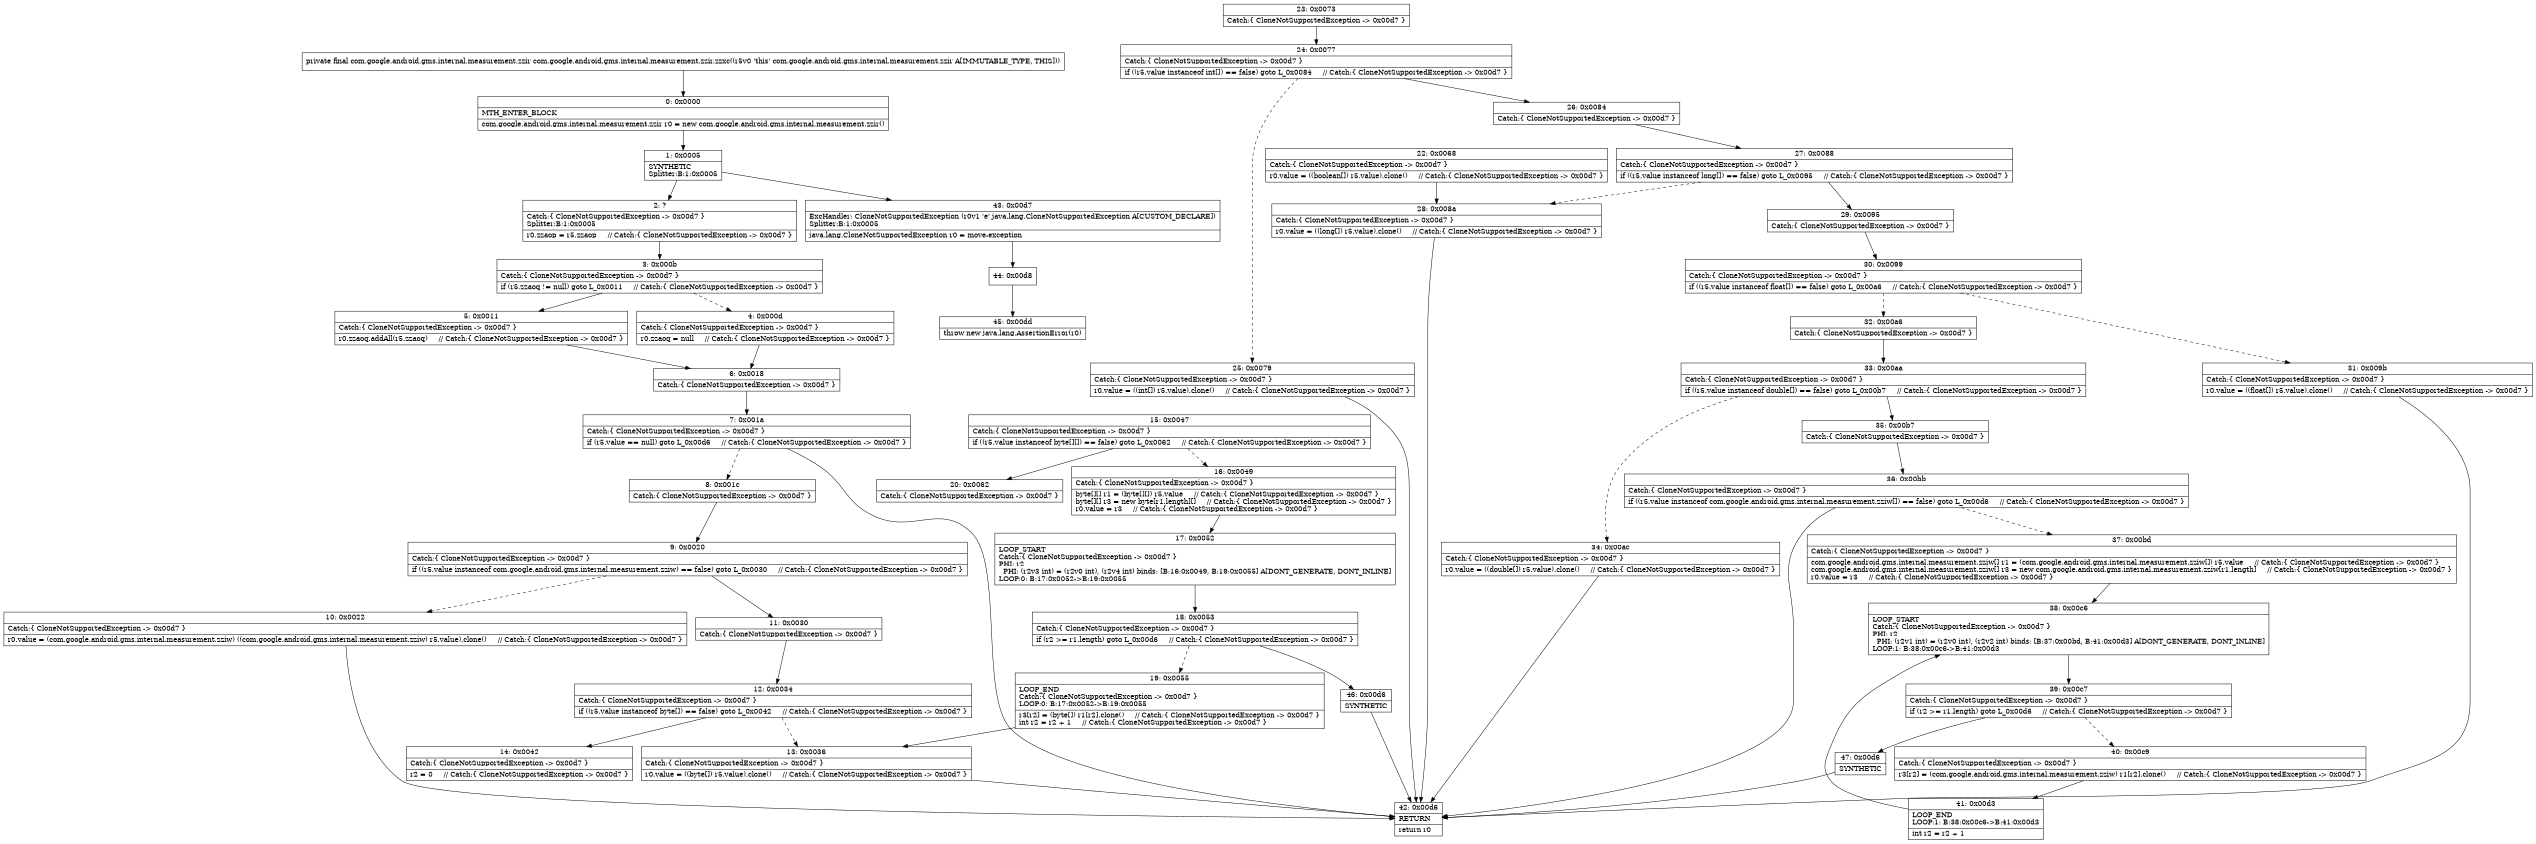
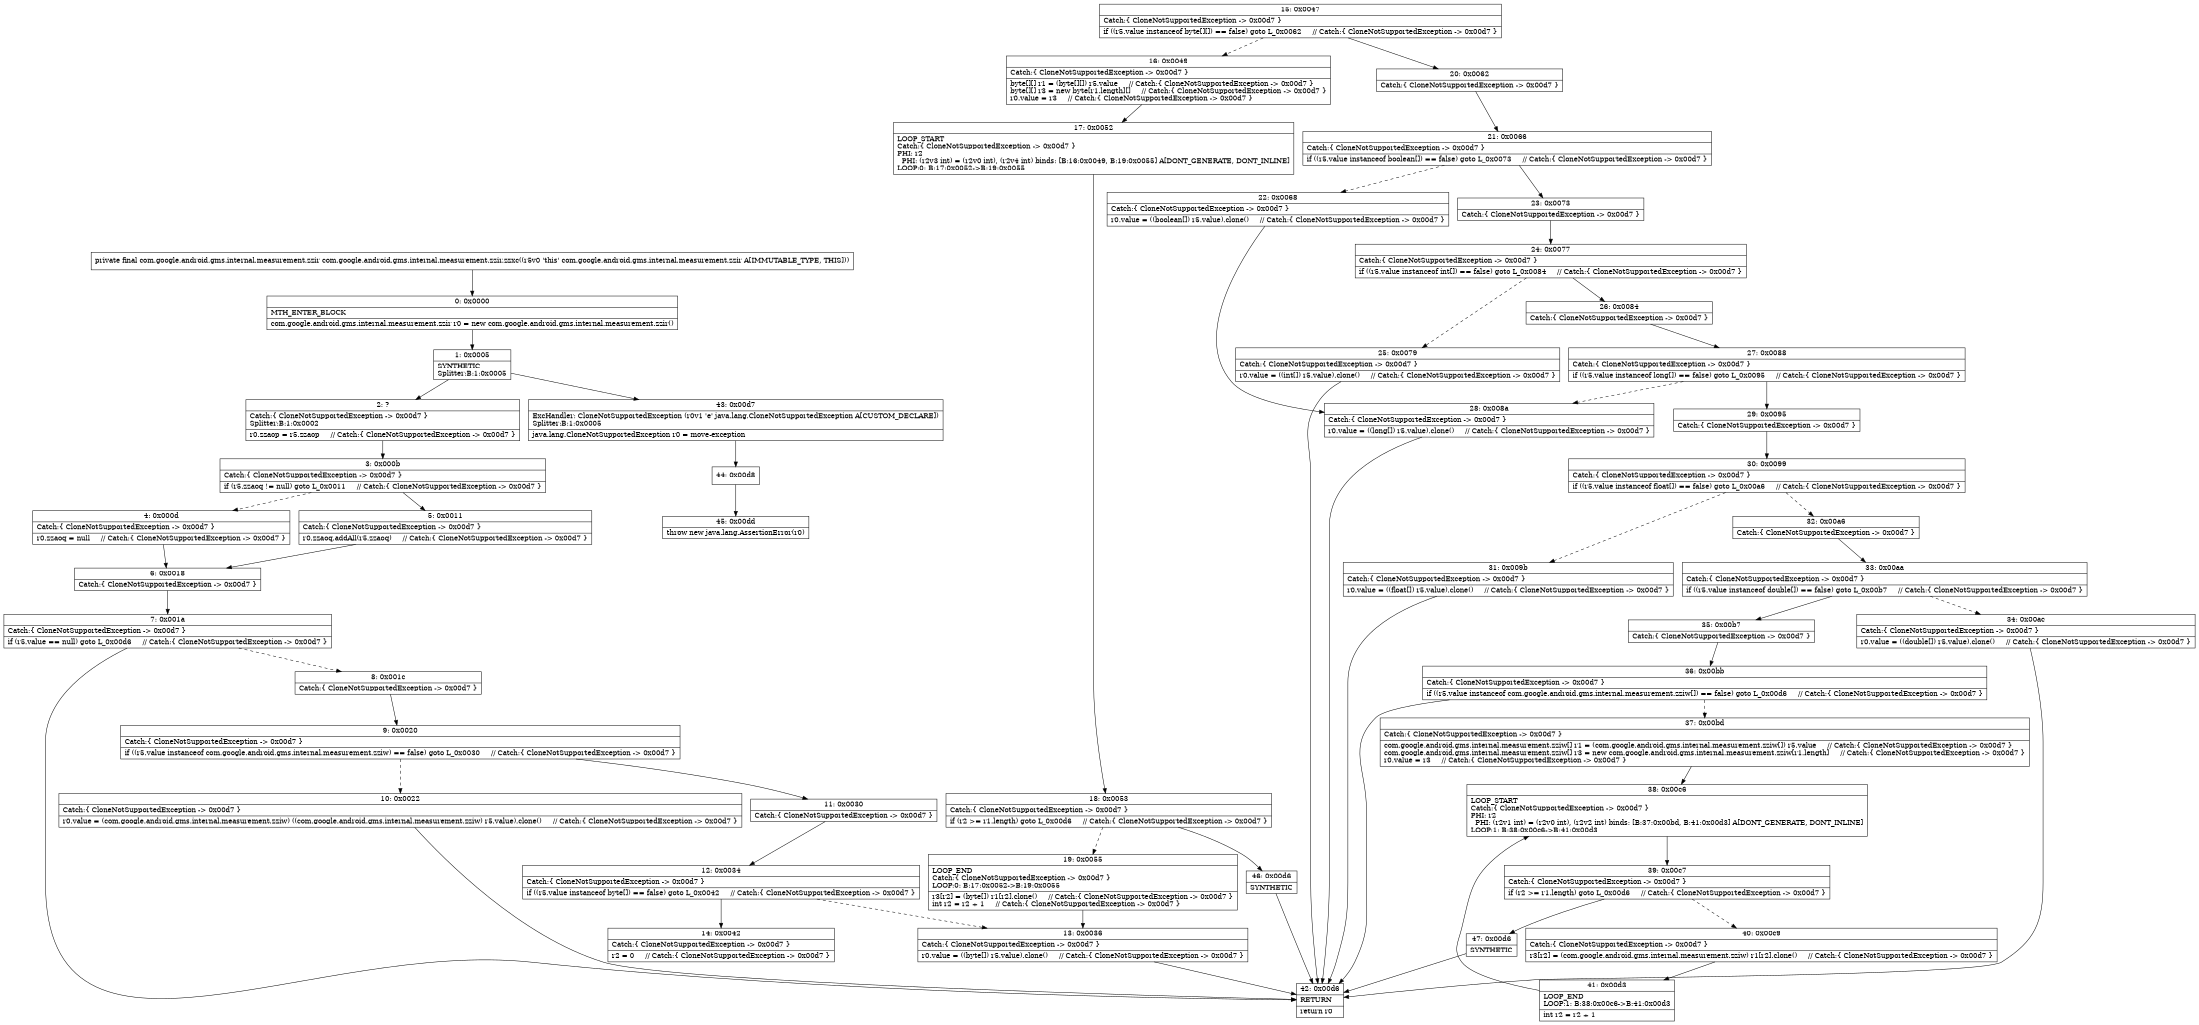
node "21: 0x0066": added
node "2: ?": text "Splitter:B:1:0x0005" -> "Splitter:B:1:0x0002"
